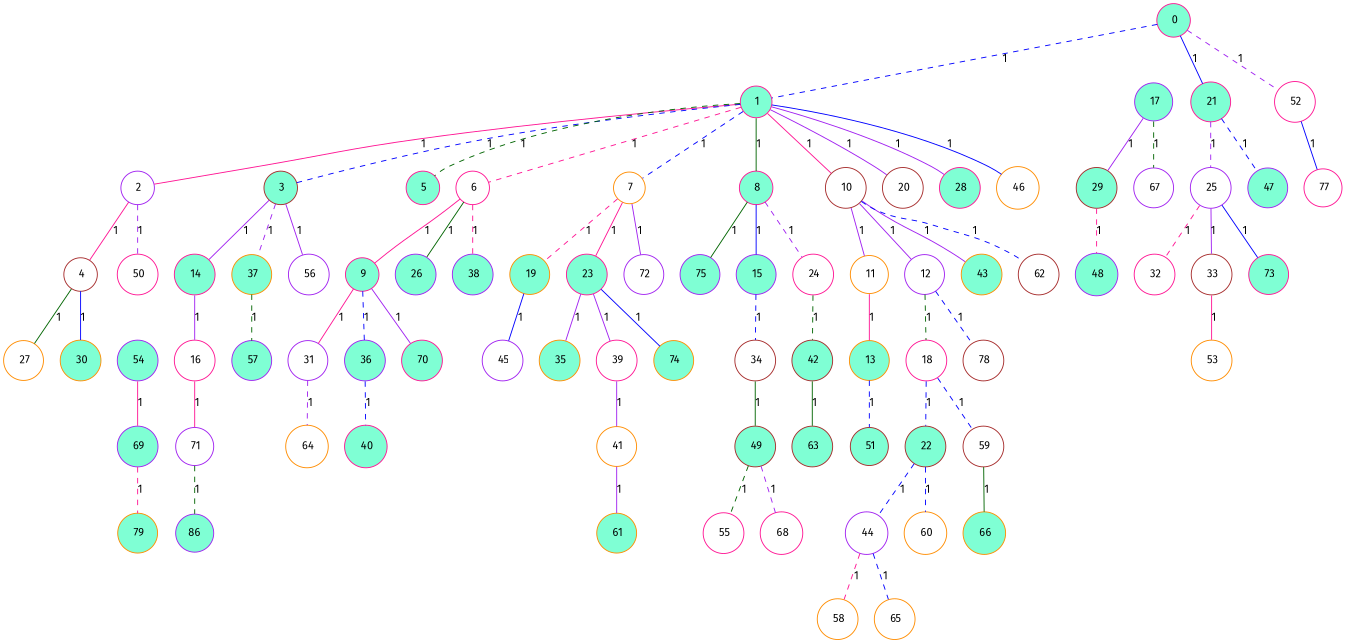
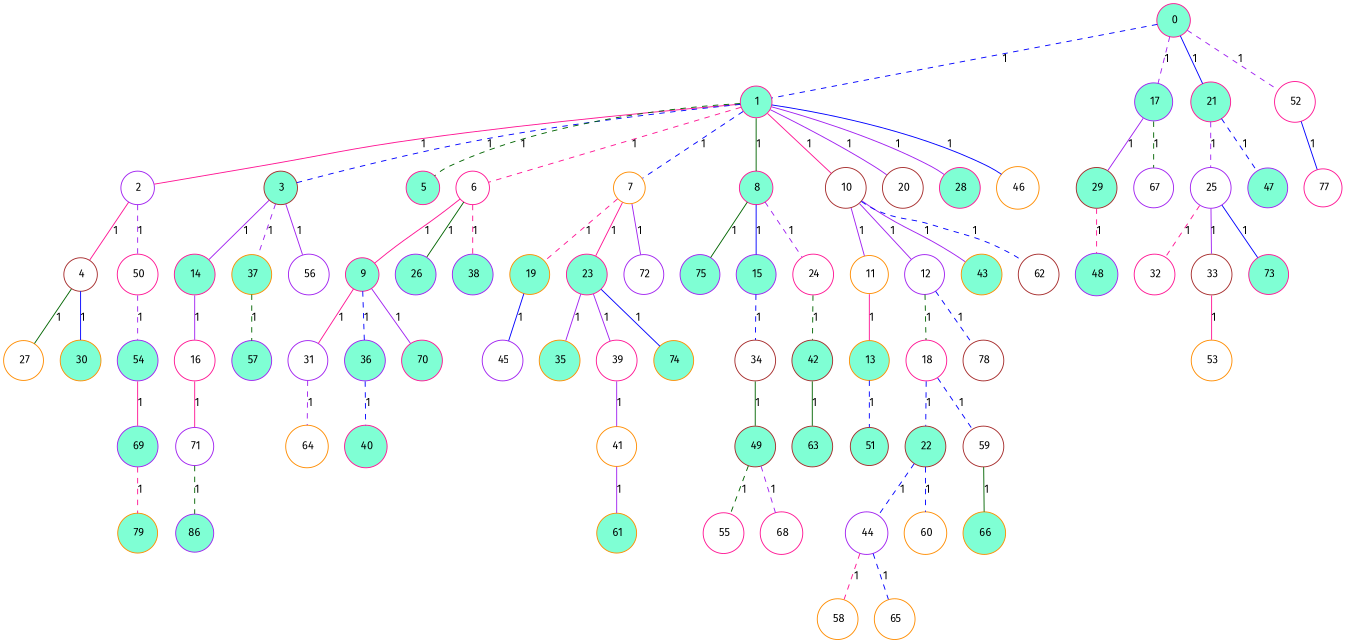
edge "0" -- "17": added, label "1"
edge "50" -- "54": added, label "1"
